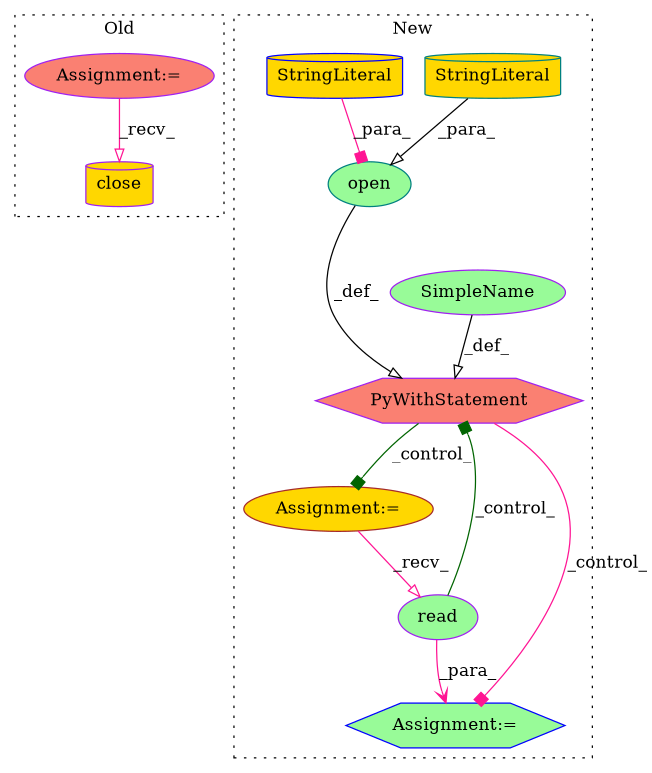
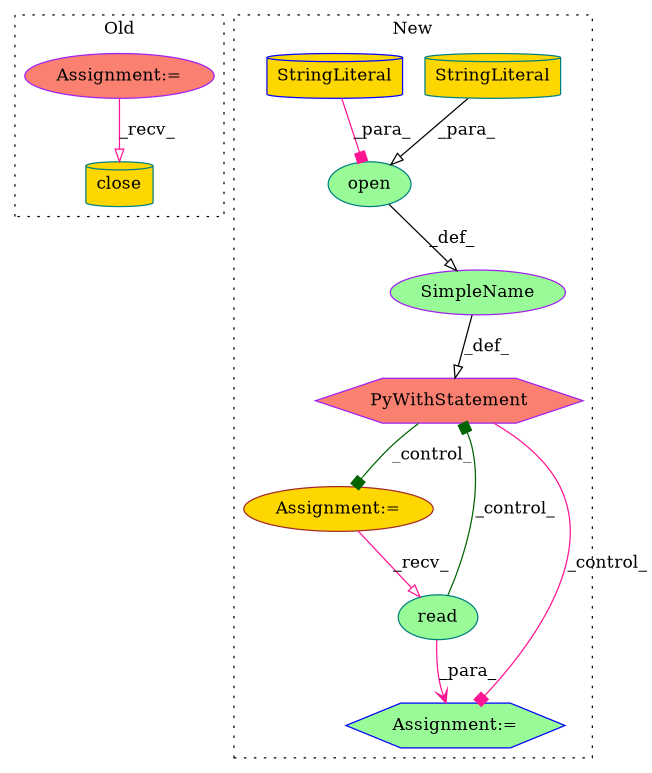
node "close": color purple -> teal
edge "open" -> "PyWithStatement": now "open" -> "SimpleName"
node "read": color purple -> teal
